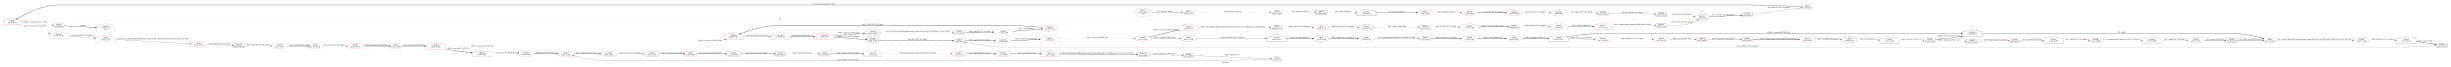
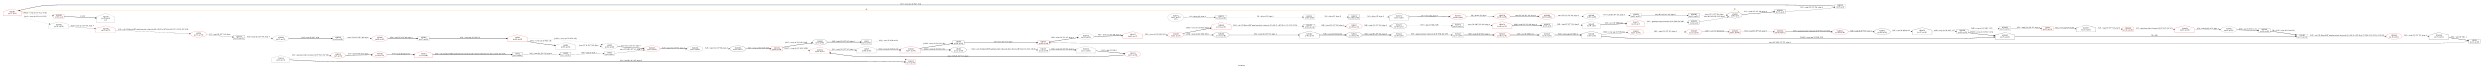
edge "N26413 (rp:7, ep:76)" -> "N26414 (rp:6, ep:74)": reversed
